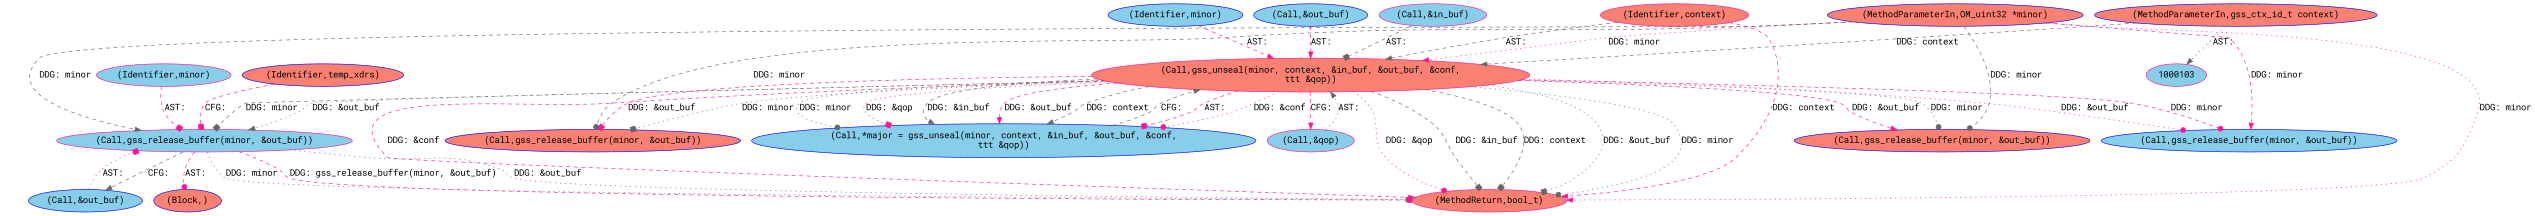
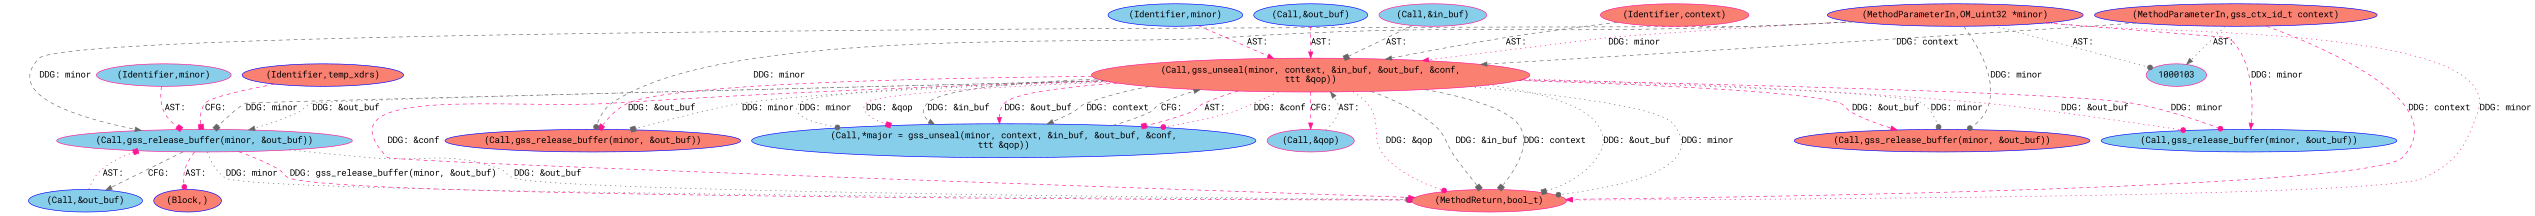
edge "(MethodParameterIn,OM_uint32 *minor)" -> "1000103": added, label "AST:"
edge "(Identifier,context)" -> "(MethodReturn,bool_t)": now "(MethodParameterIn,gss_ctx_id_t context)" -> "(MethodReturn,bool_t)"
